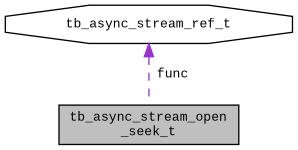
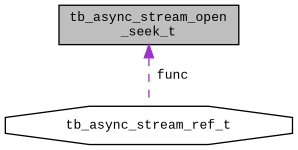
edge "tb_async_stream_open _seek_t" -> "tb_async_stream_ref_t": reversed
